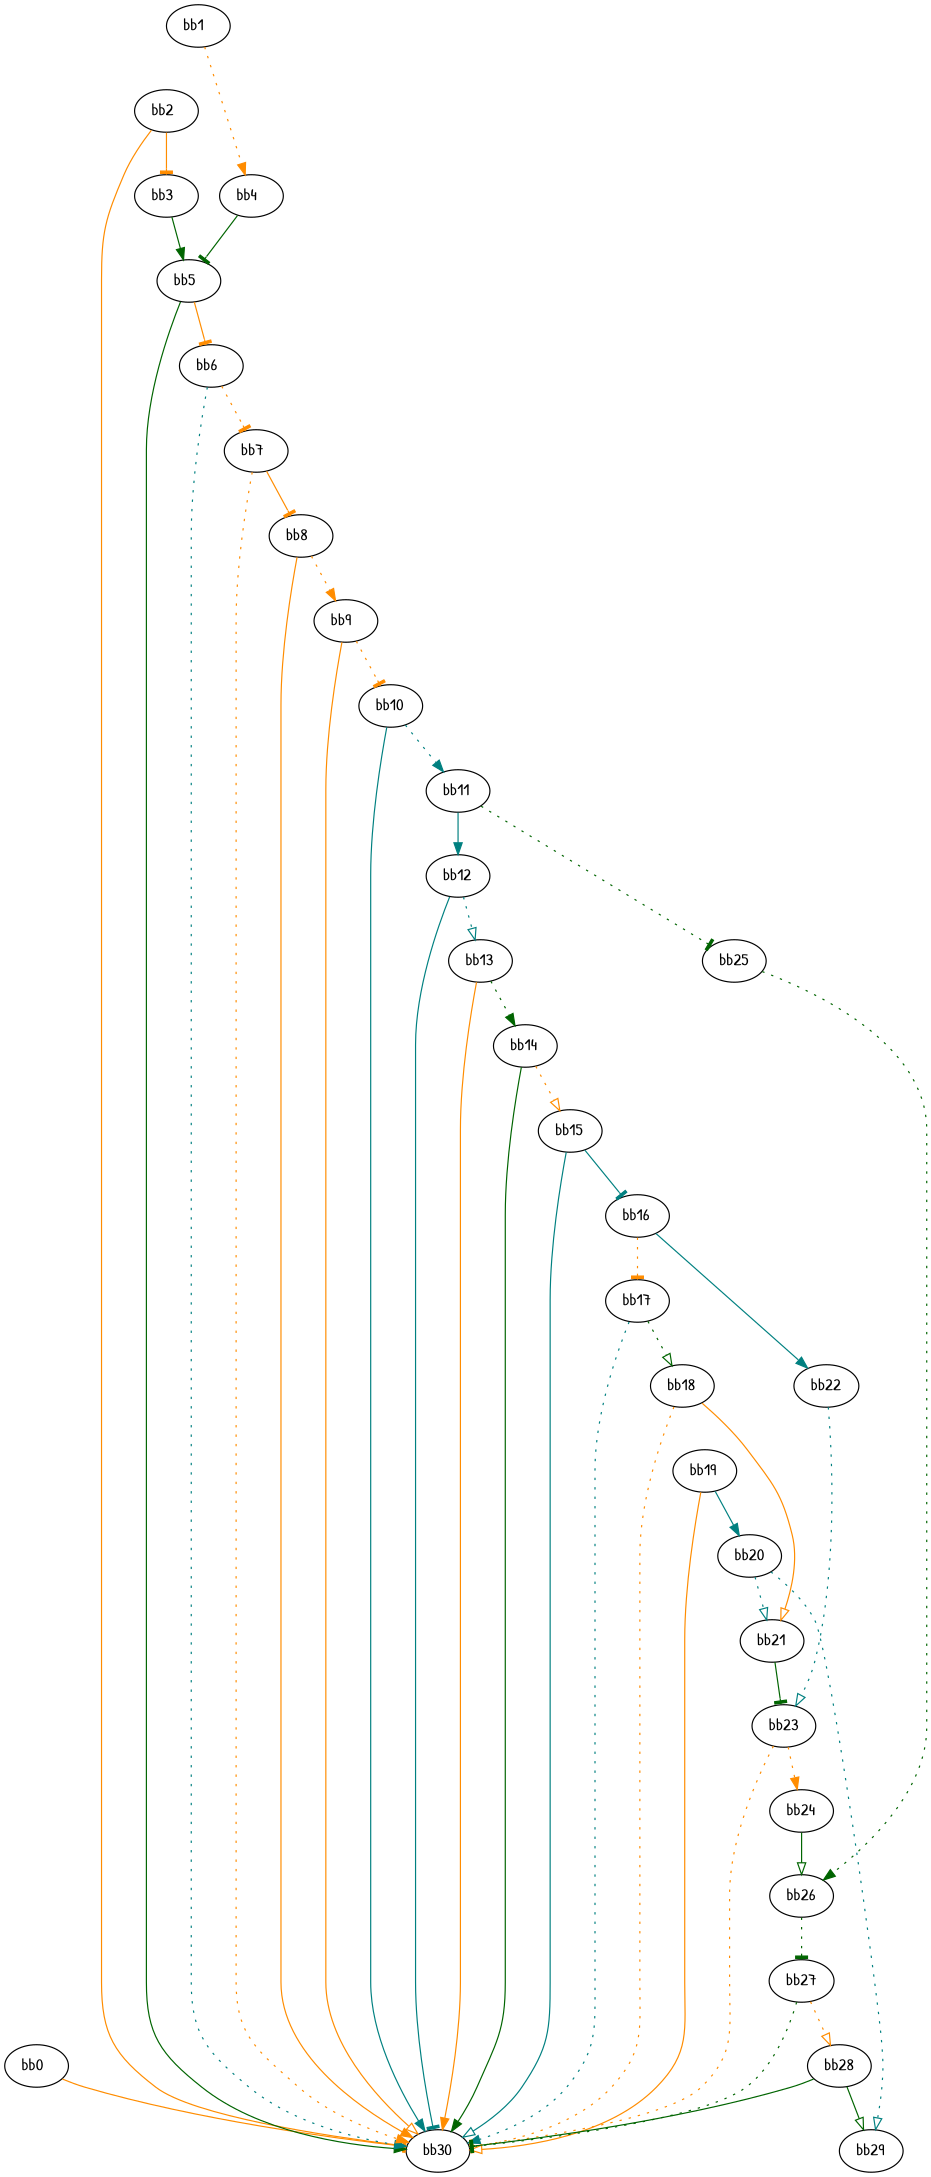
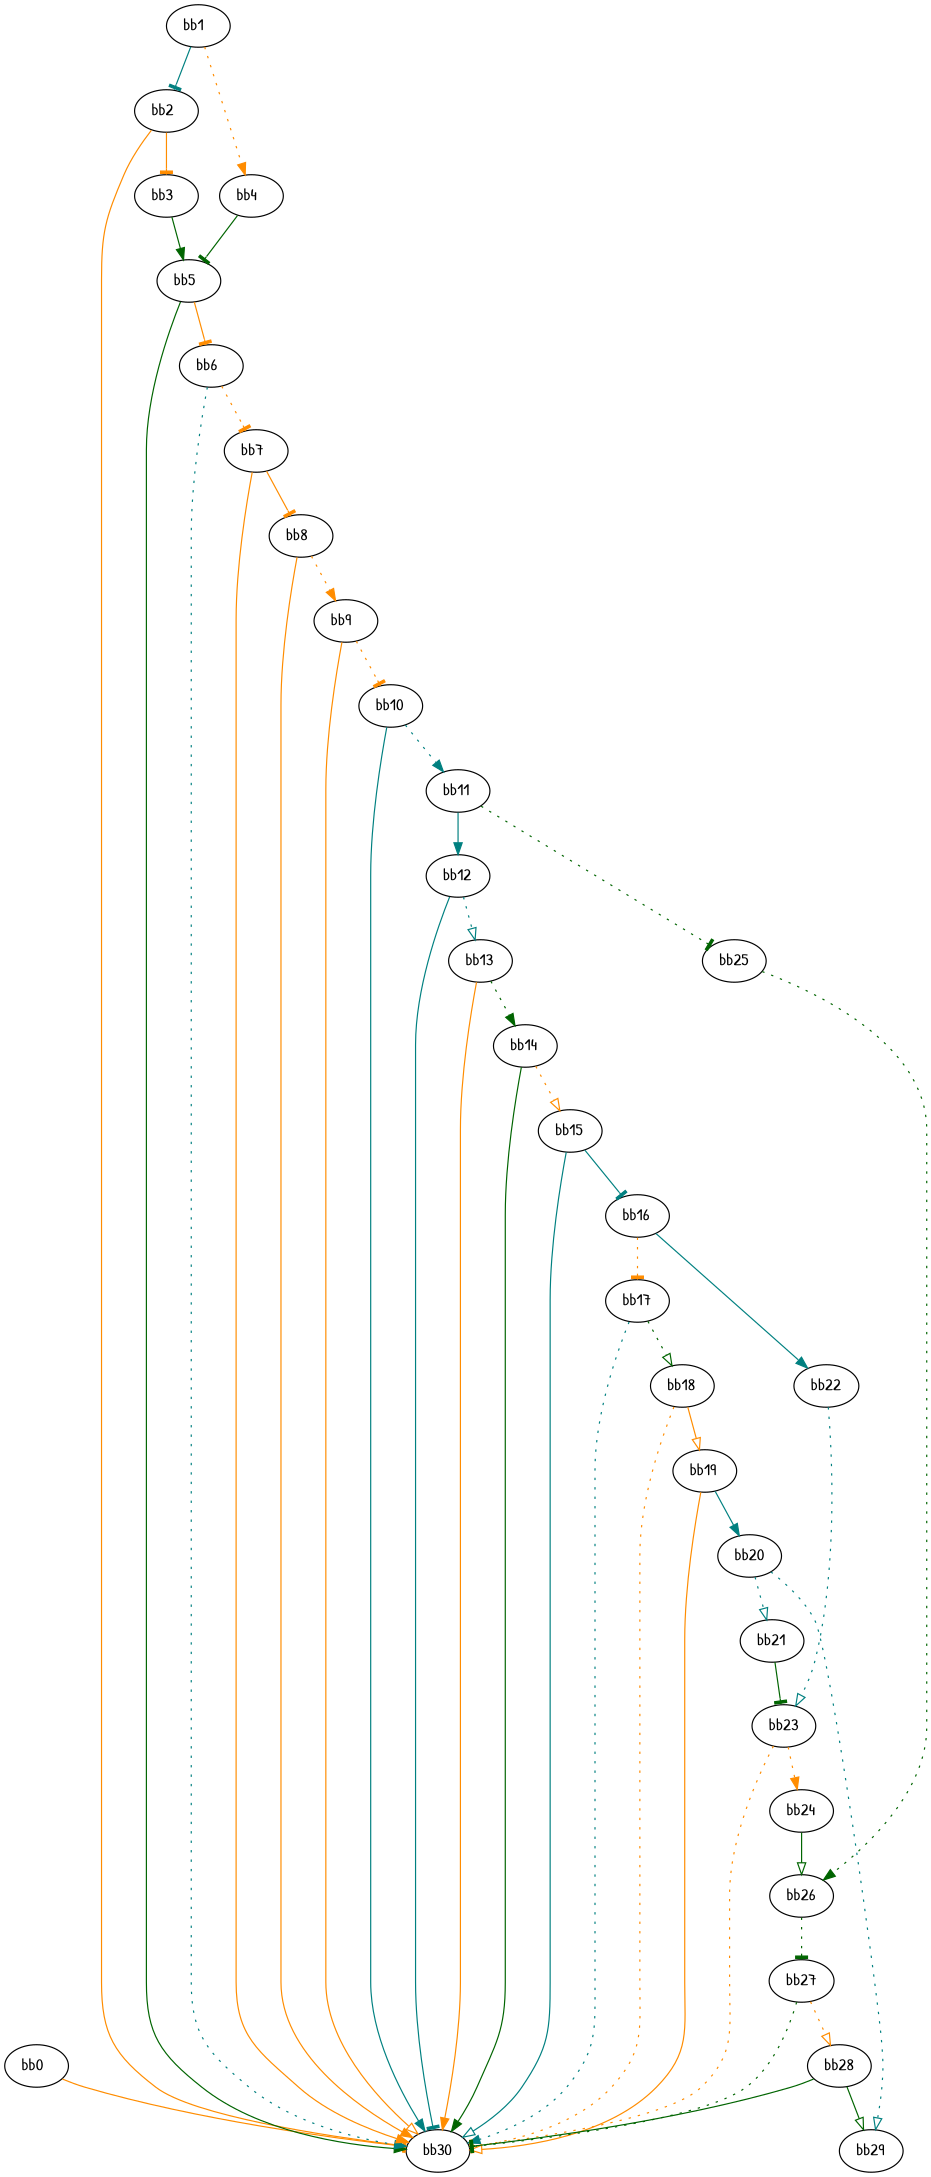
edge "bb1" -> "bb2": added
edge "bb7" -> "bb30": style dotted -> solid
edge "bb18" -> "bb21": now "bb18" -> "bb19"
